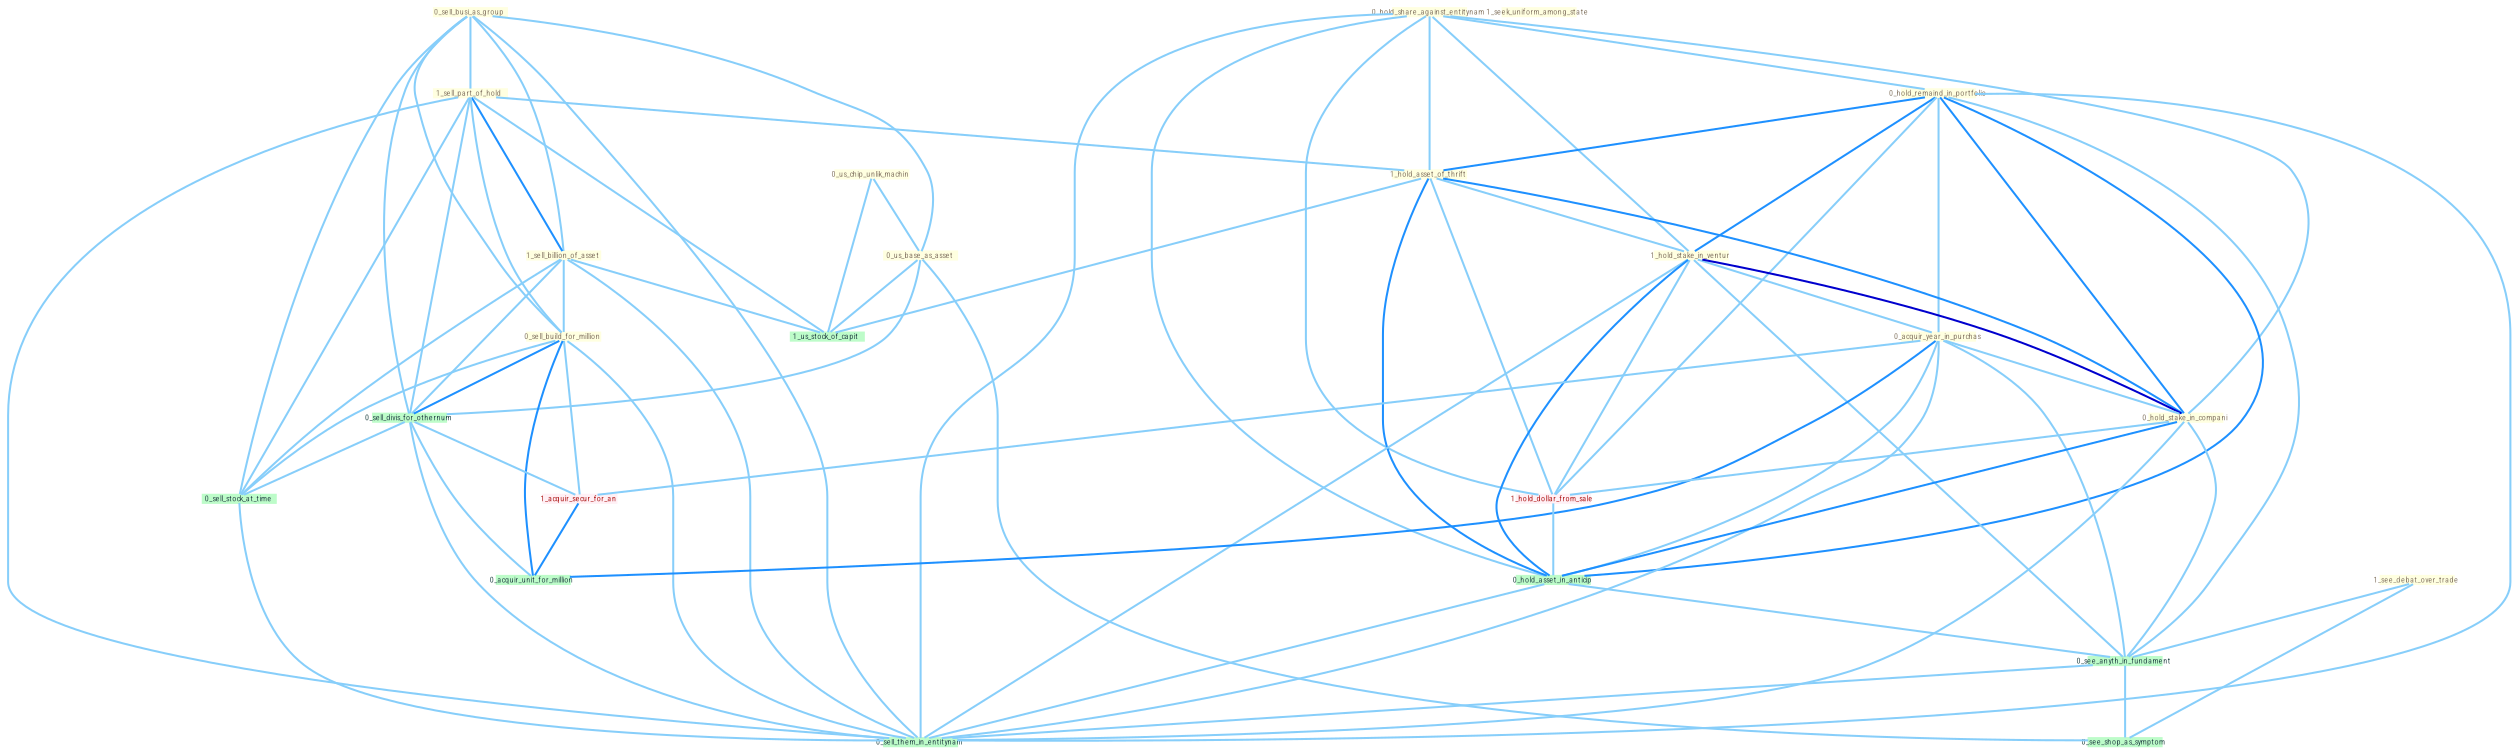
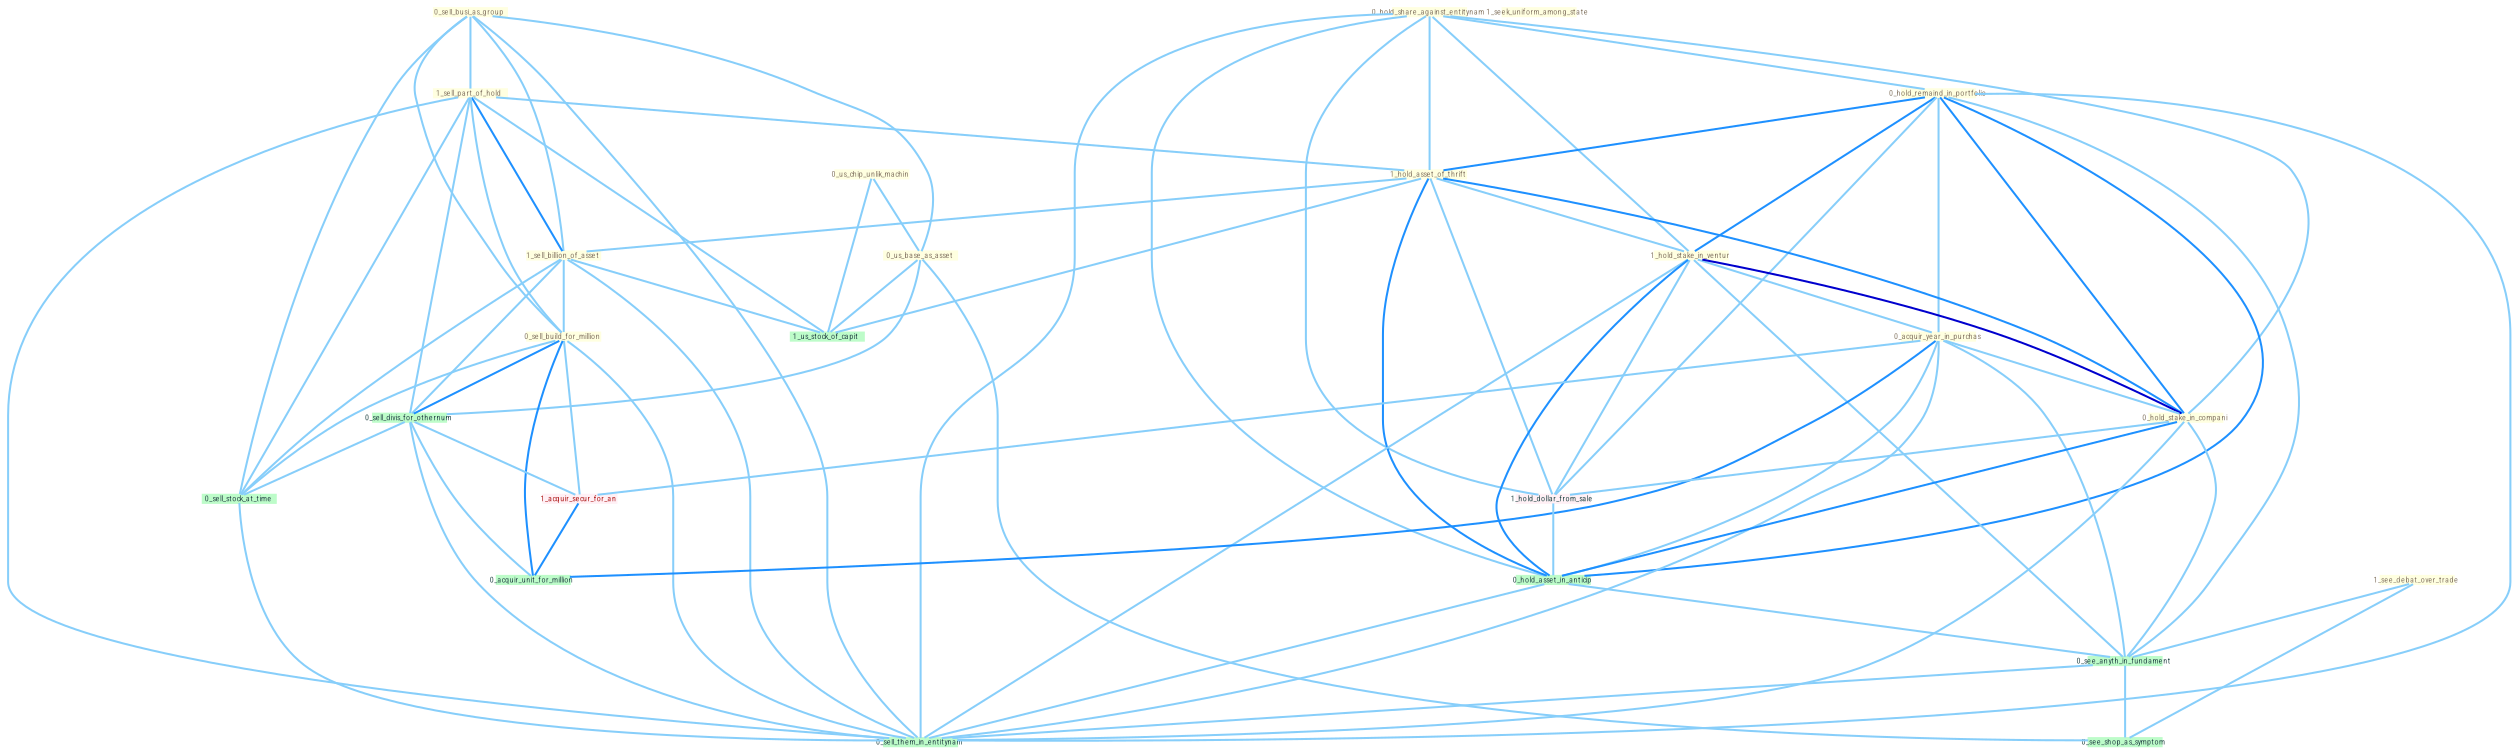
edge "0_sell_busi_as_group" -- "0_sell_divis_for_othernum": removed
edge "1_hold_asset_of_thrift" -- "1_sell_billion_of_asset": added
node "1_hold_dollar_from_sale": fontcolor #b22222 -> #2f4f4f
